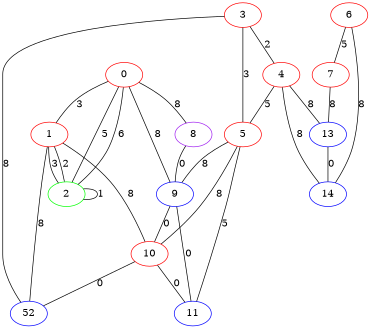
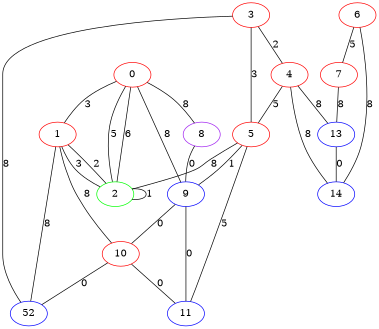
edge "5" -- "9": label "8" -> "1"
edge "5" -- "10": now "5" -- "2"
